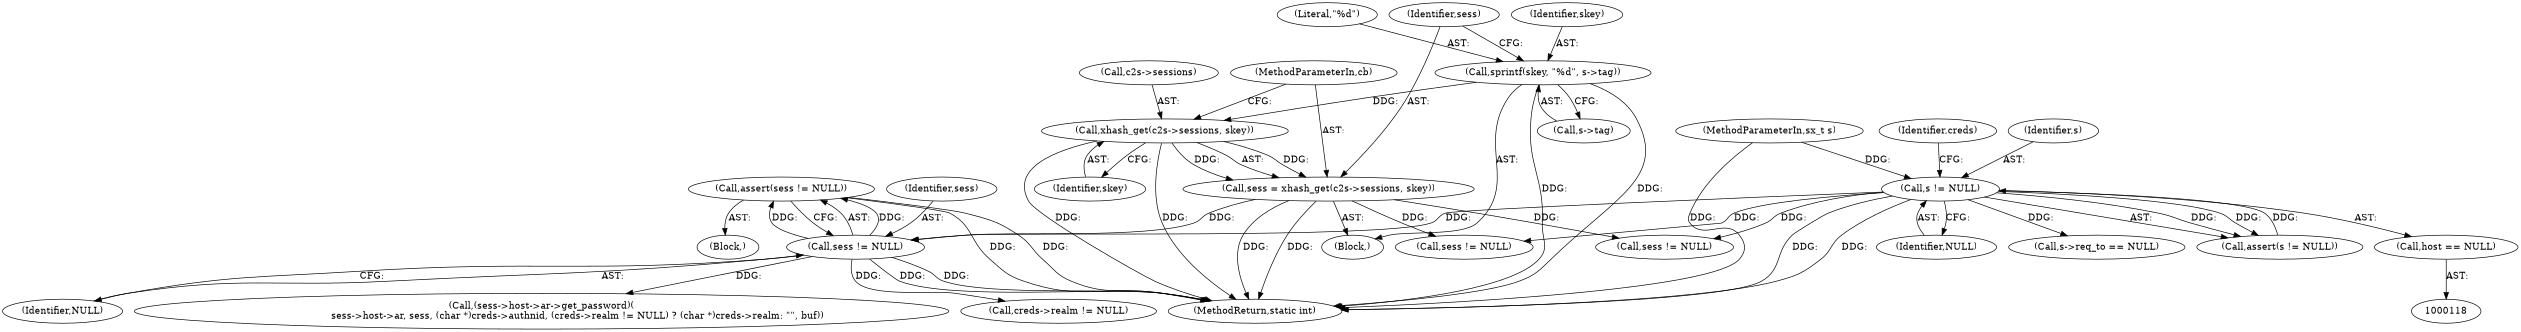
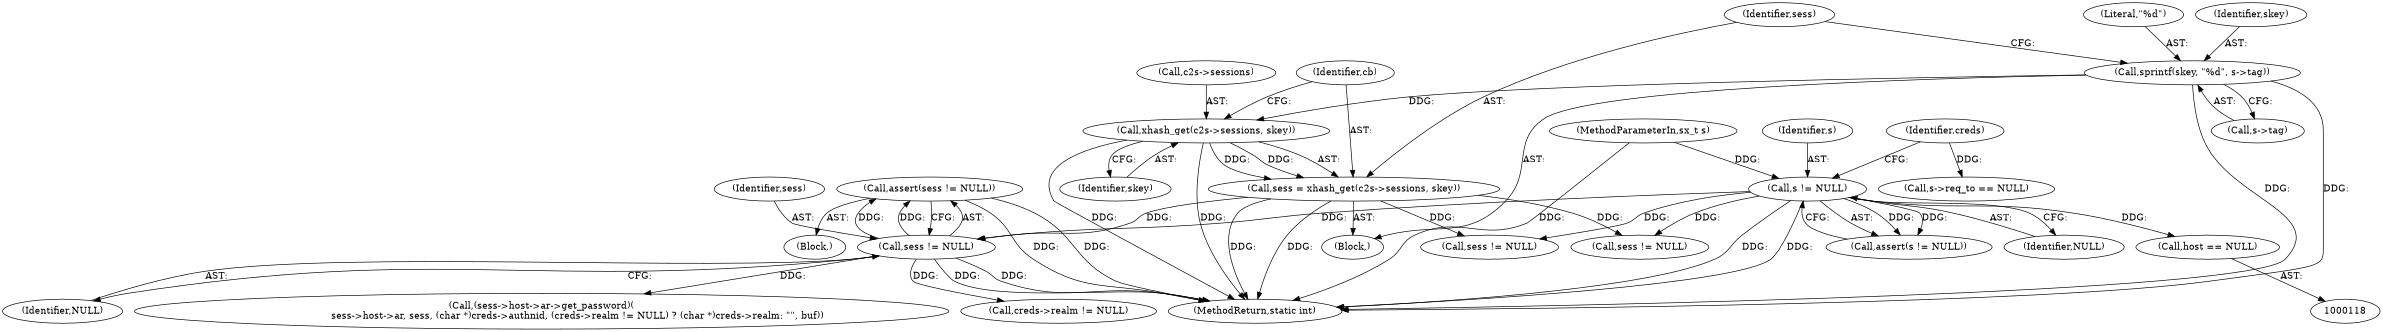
node "(MethodParameterIn,cb)": label "(MethodParameterIn,cb)" -> "(Identifier,cb)"
edge "(Call,s != NULL)" -> "(Call,s->req_to == NULL)": now "(Identifier,creds)" -> "(Call,s->req_to == NULL)"
edge "(Call,assert(s != NULL))" -> "(Call,s != NULL)": label "DDG: " -> "CFG: "
edge "(Call,s != NULL)" -> "(Call,host == NULL)": label "AST: " -> "DDG: "
